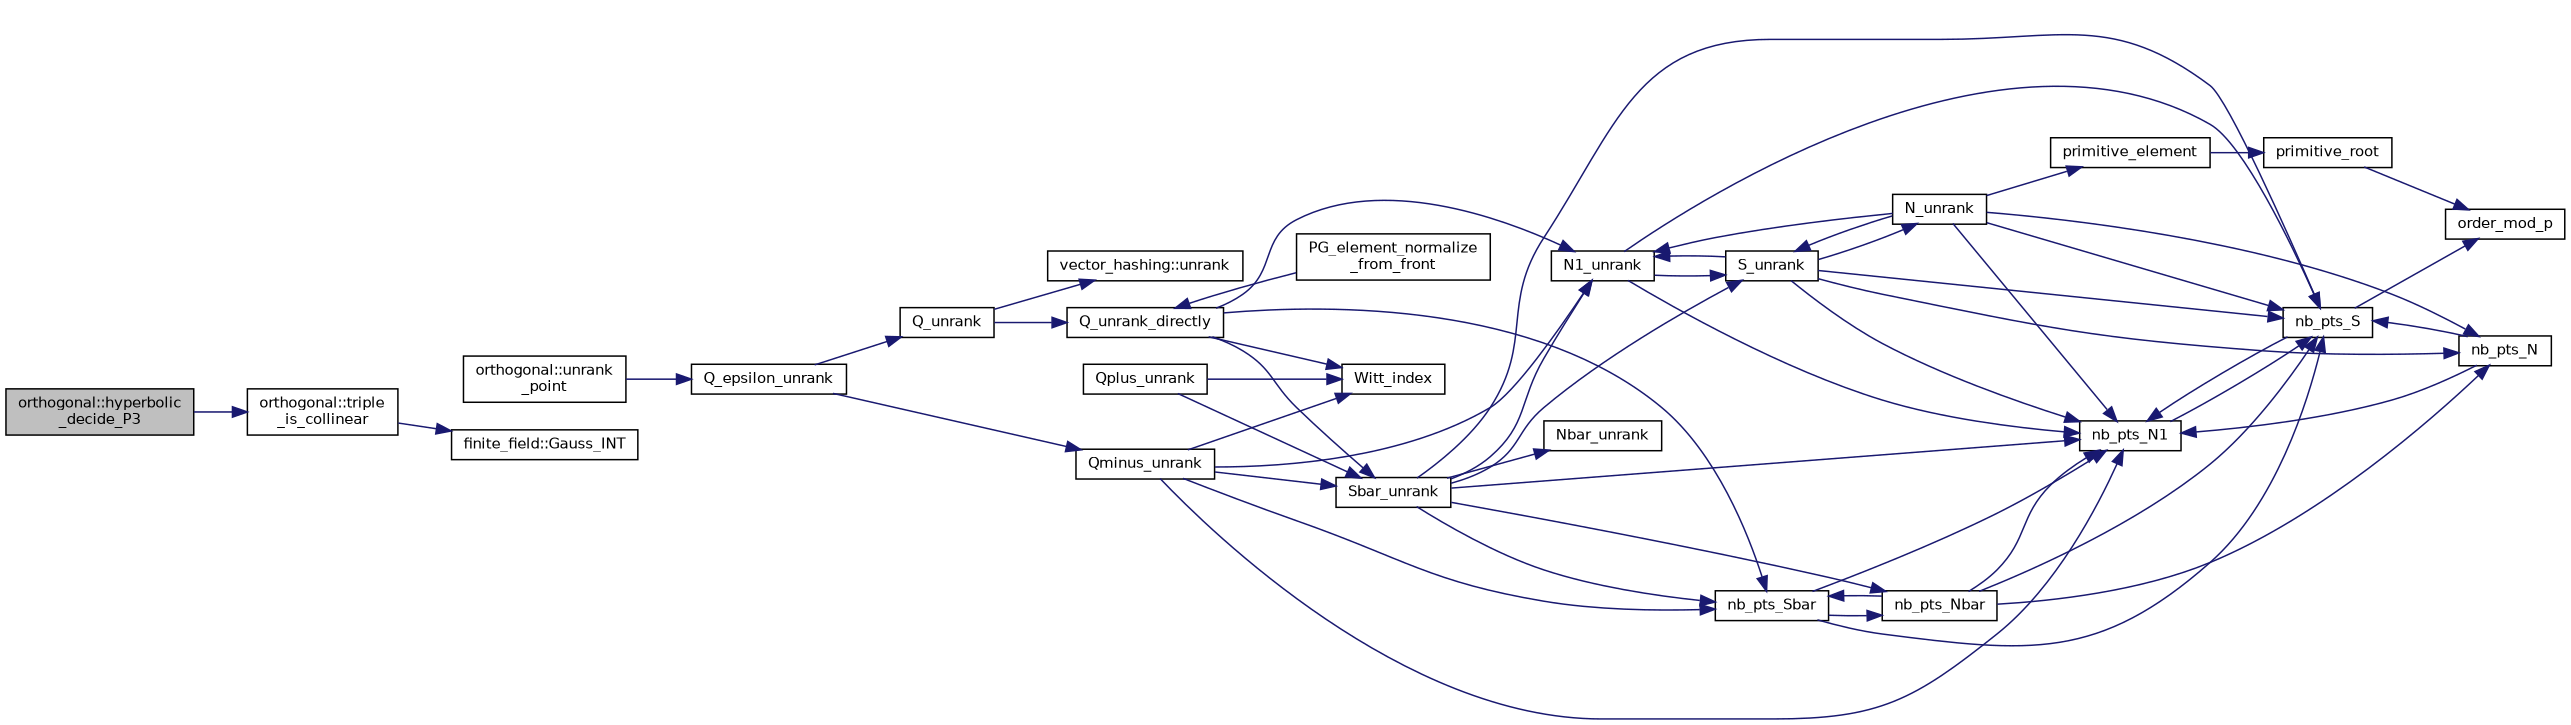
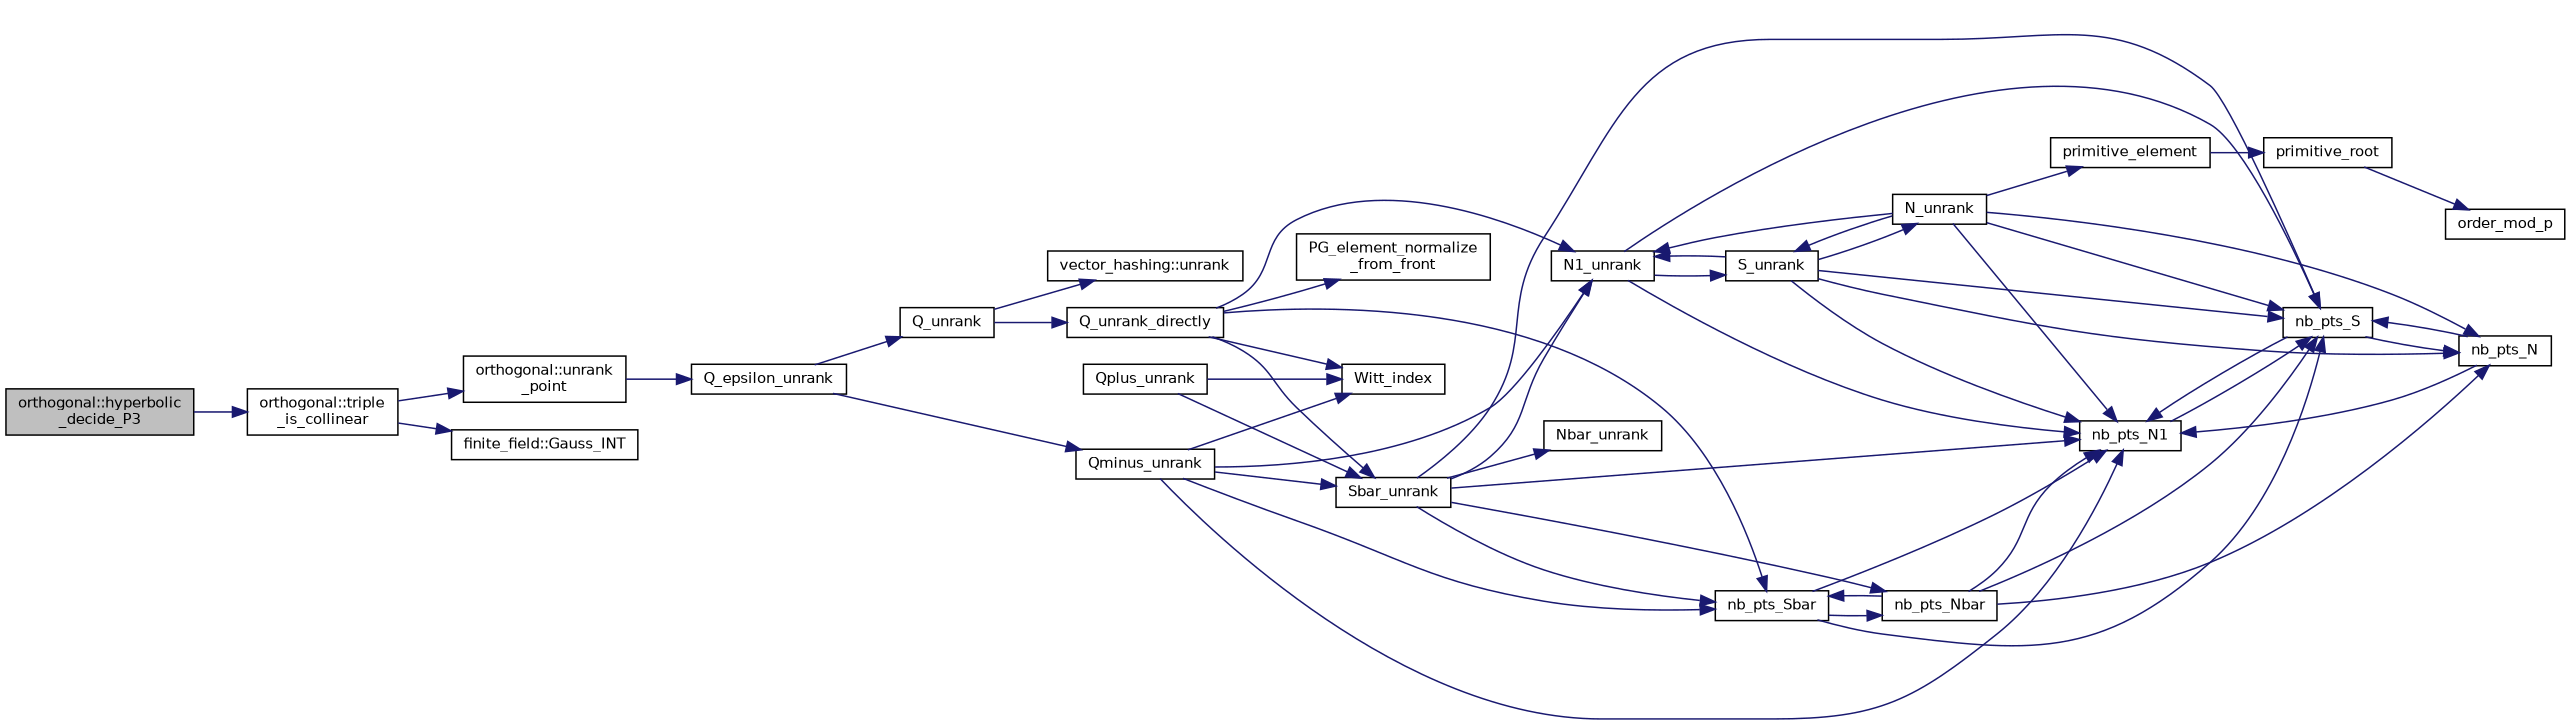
edge "nb_pts_S" -> "order_mod_p": now "nb_pts_S" -> "nb_pts_N"
edge "PG_element_normalize _from_front" -> "Q_unrank_directly": reversed
edge "Sbar_unrank" -> "S_unrank": removed
edge "orthogonal::triple _is_collinear" -> "orthogonal::unrank _point": added
